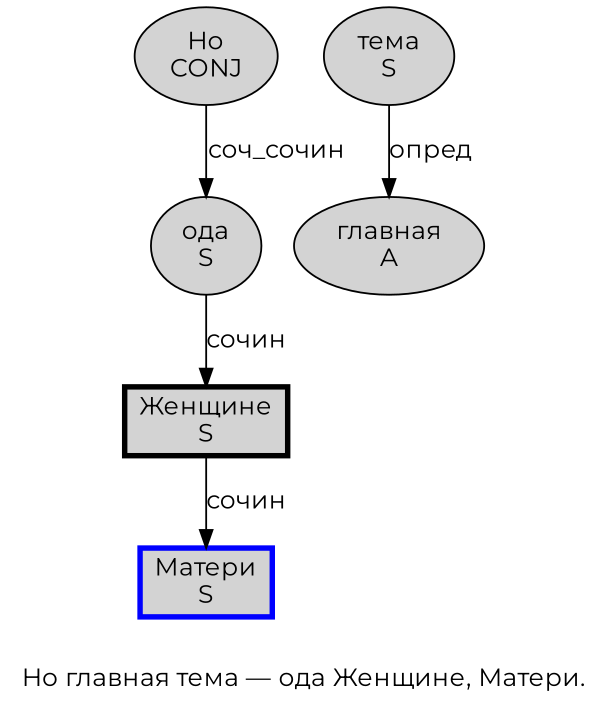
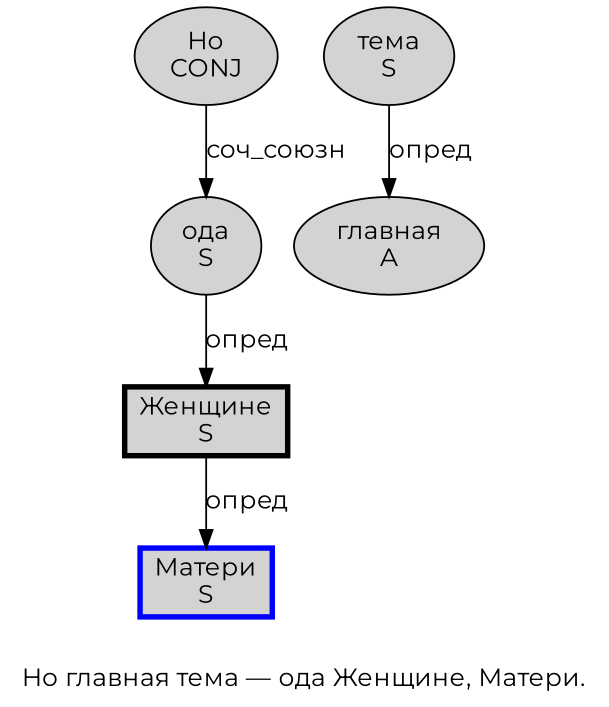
edge "Но CONJ" -> "ода S": label "соч_сочин" -> "соч_союзн"
edge "ода S" -> "Женщине S": label "сочин" -> "опред"
edge "Женщине S" -> "Матери S": label "сочин" -> "опред"
